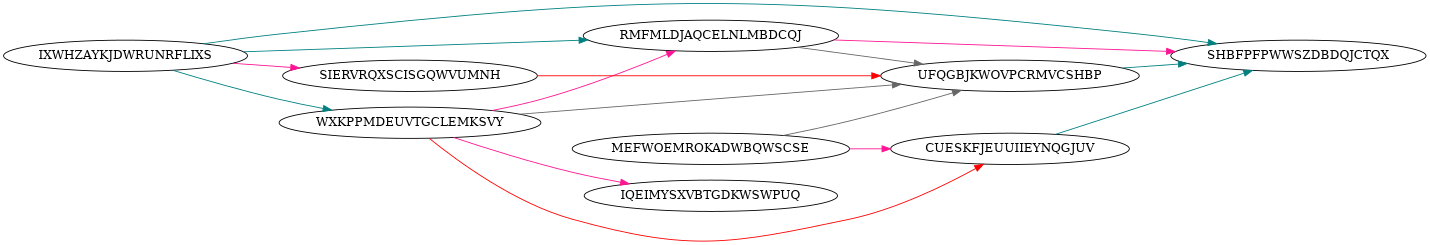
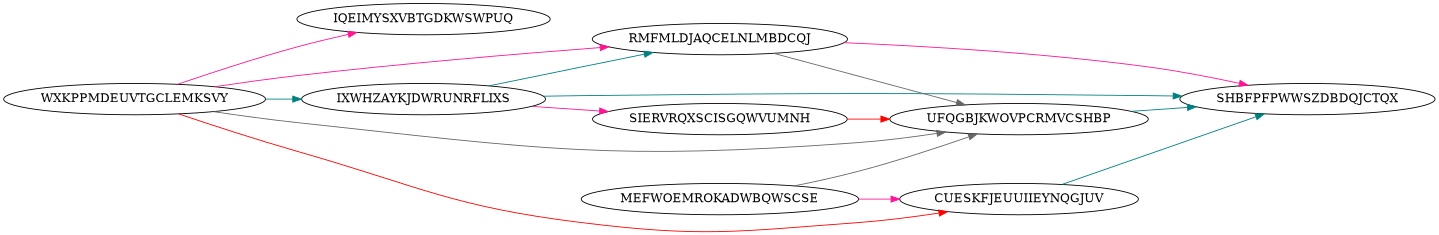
edge "IXWHZAYKJDWRUNRFLIXS" -> "WXKPPMDEUVTGCLEMKSVY": reversed
